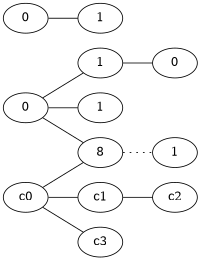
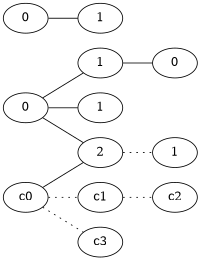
node "8": label "8" -> "2"
edge "c0" -- "c1": style solid -> dotted
edge "c1" -- "c2": style solid -> dotted
edge "c0" -- "c3": style solid -> dotted
